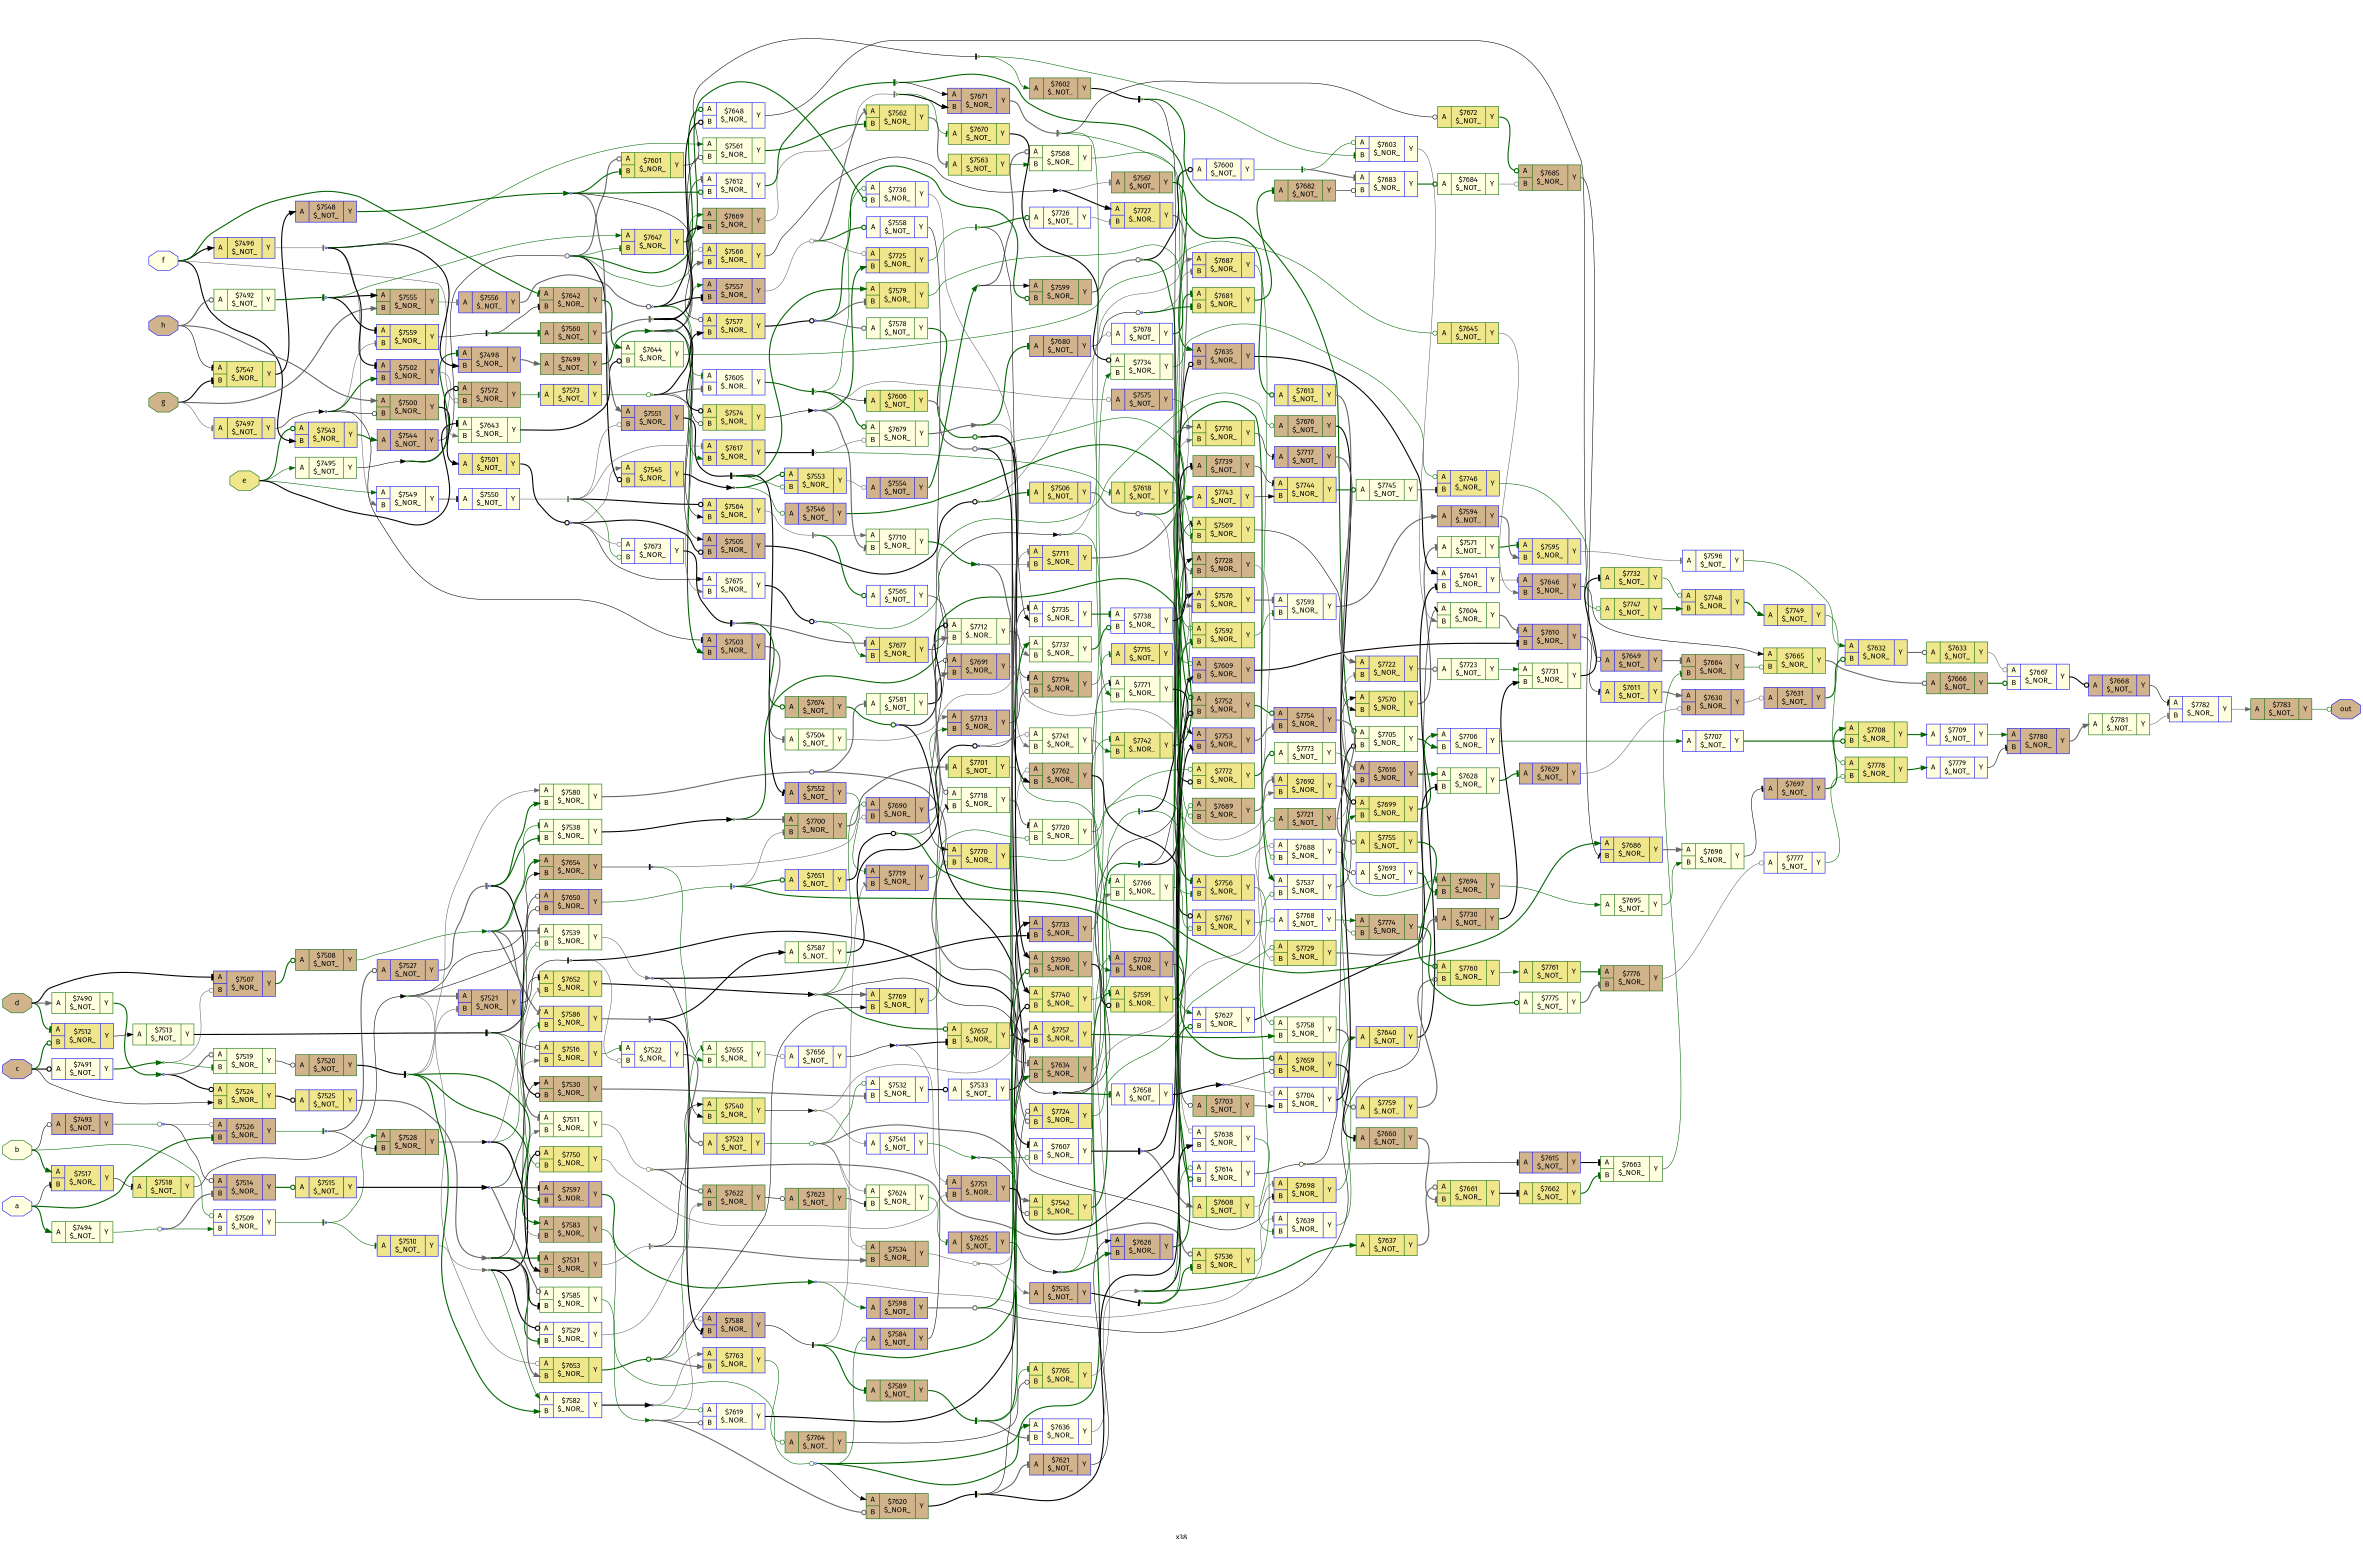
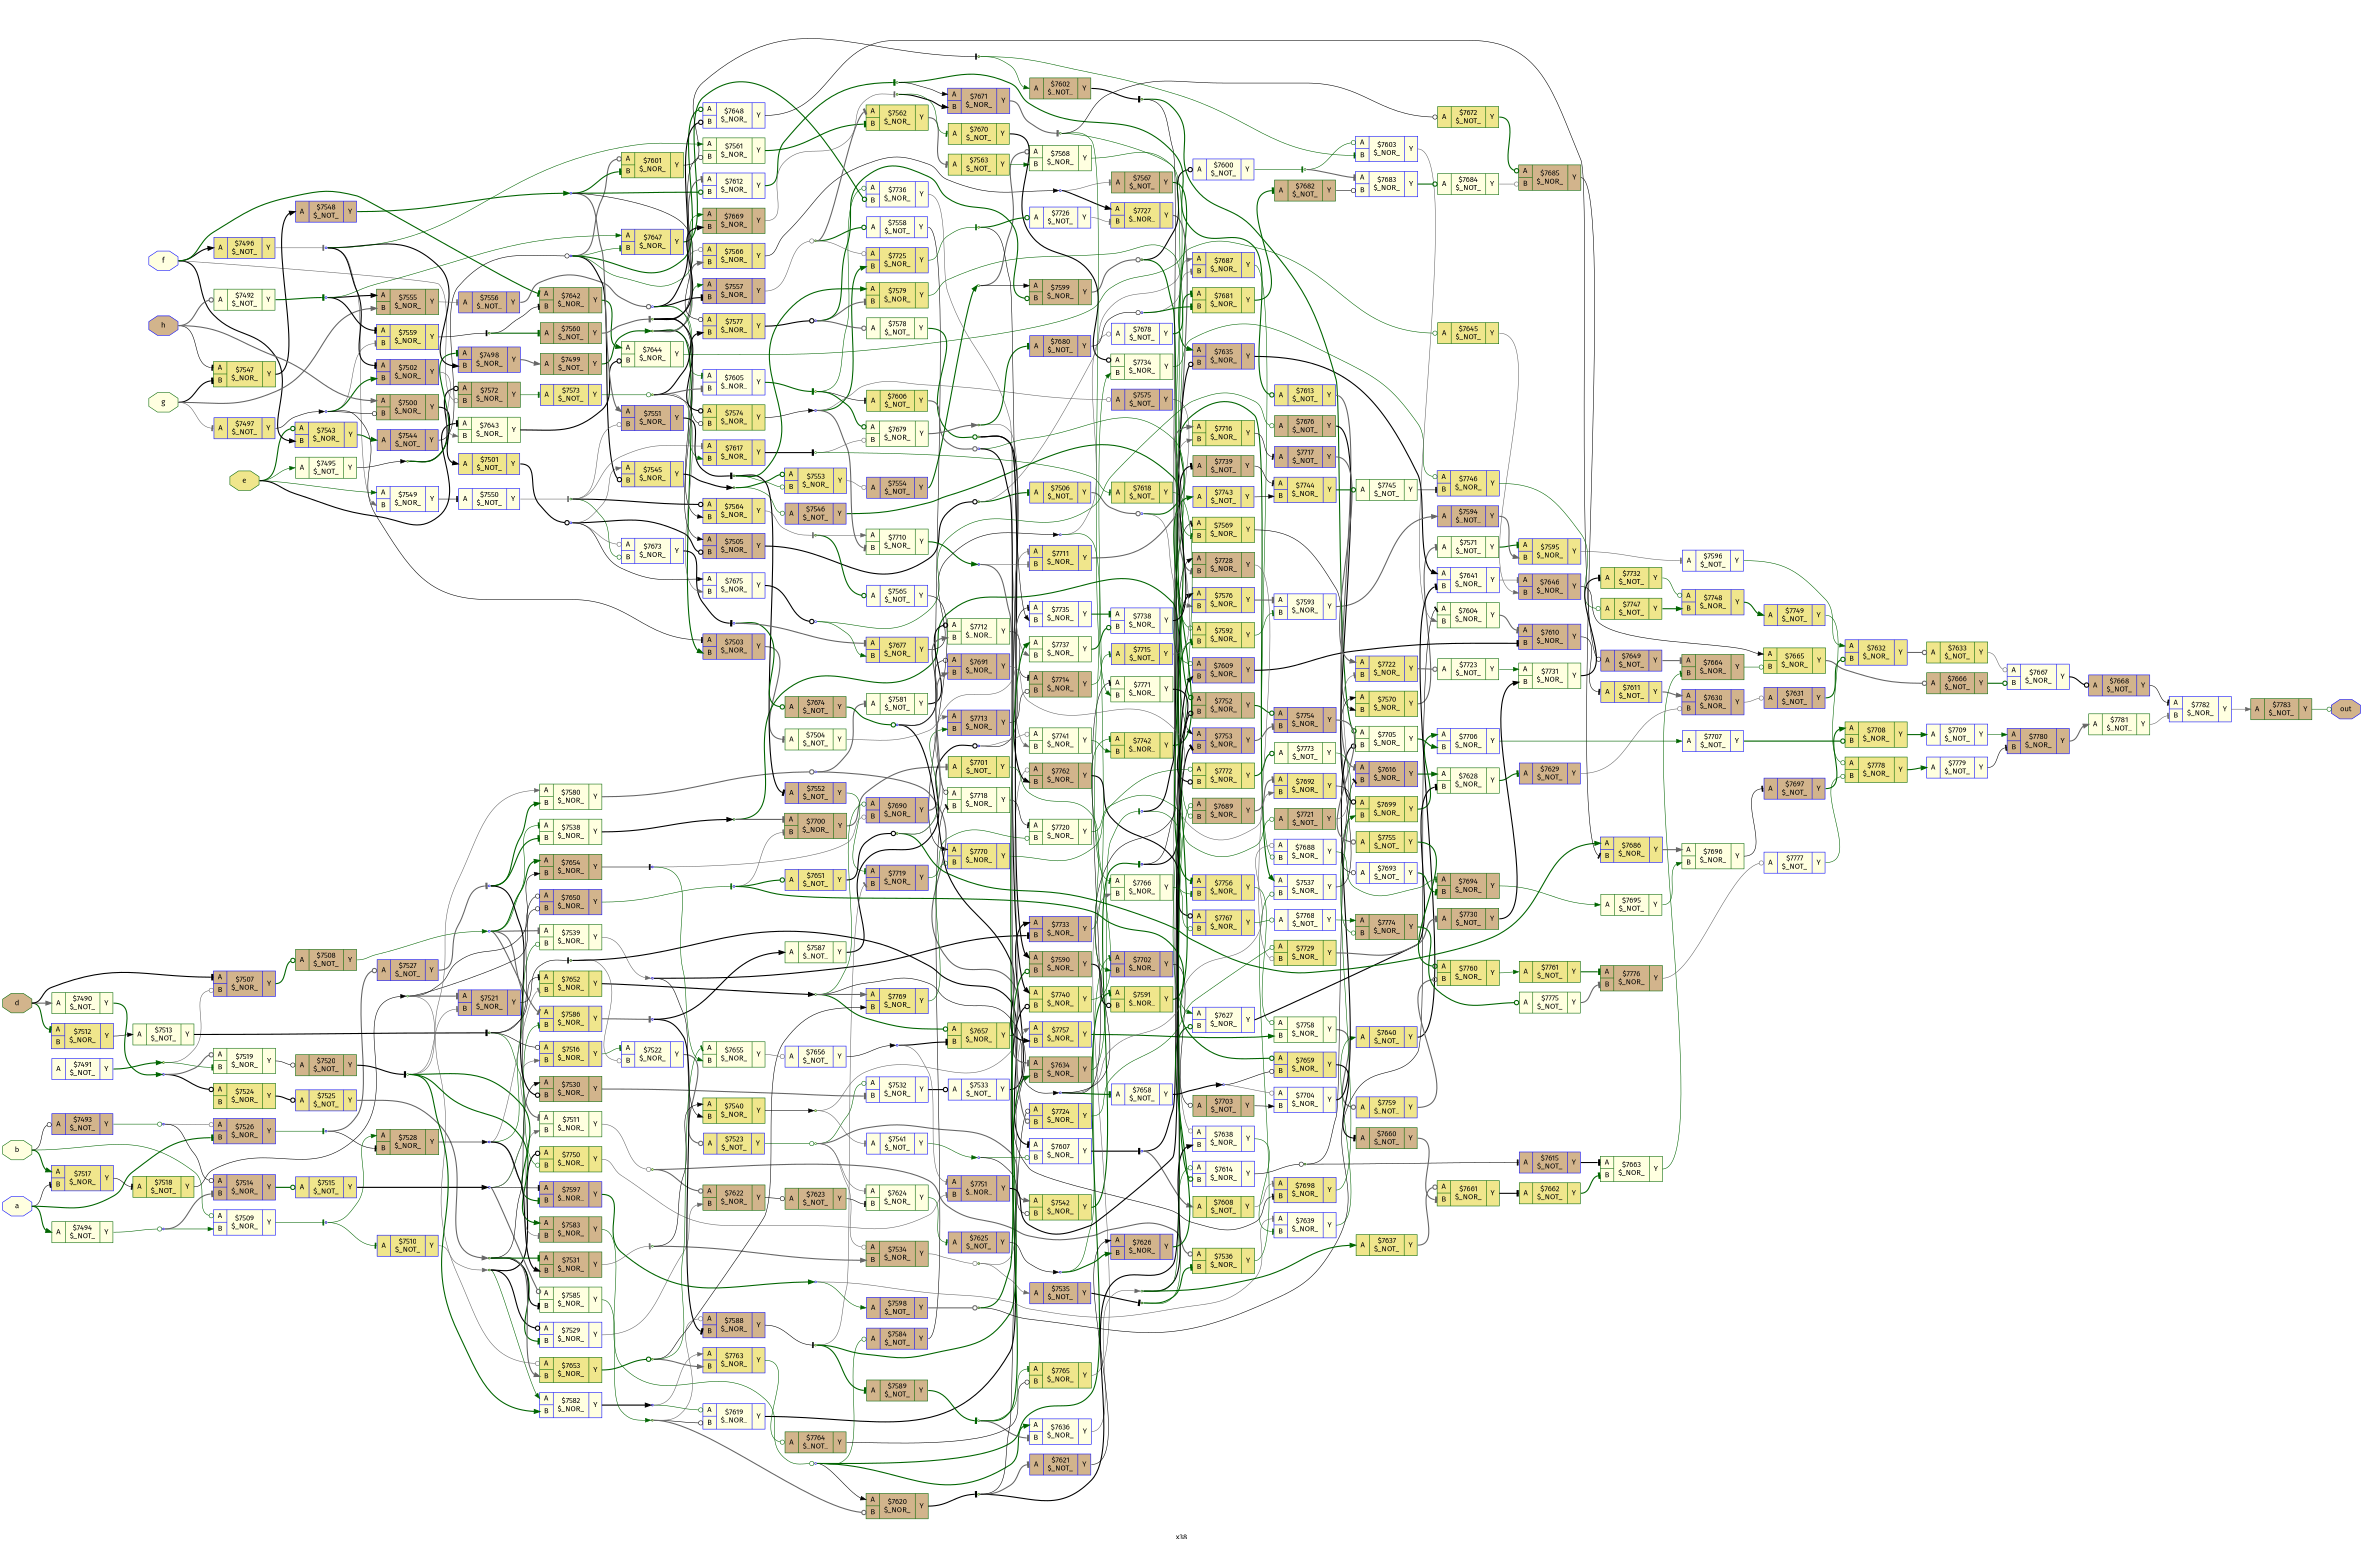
node "g": fillcolor tan -> lightyellow
node "c": removed
